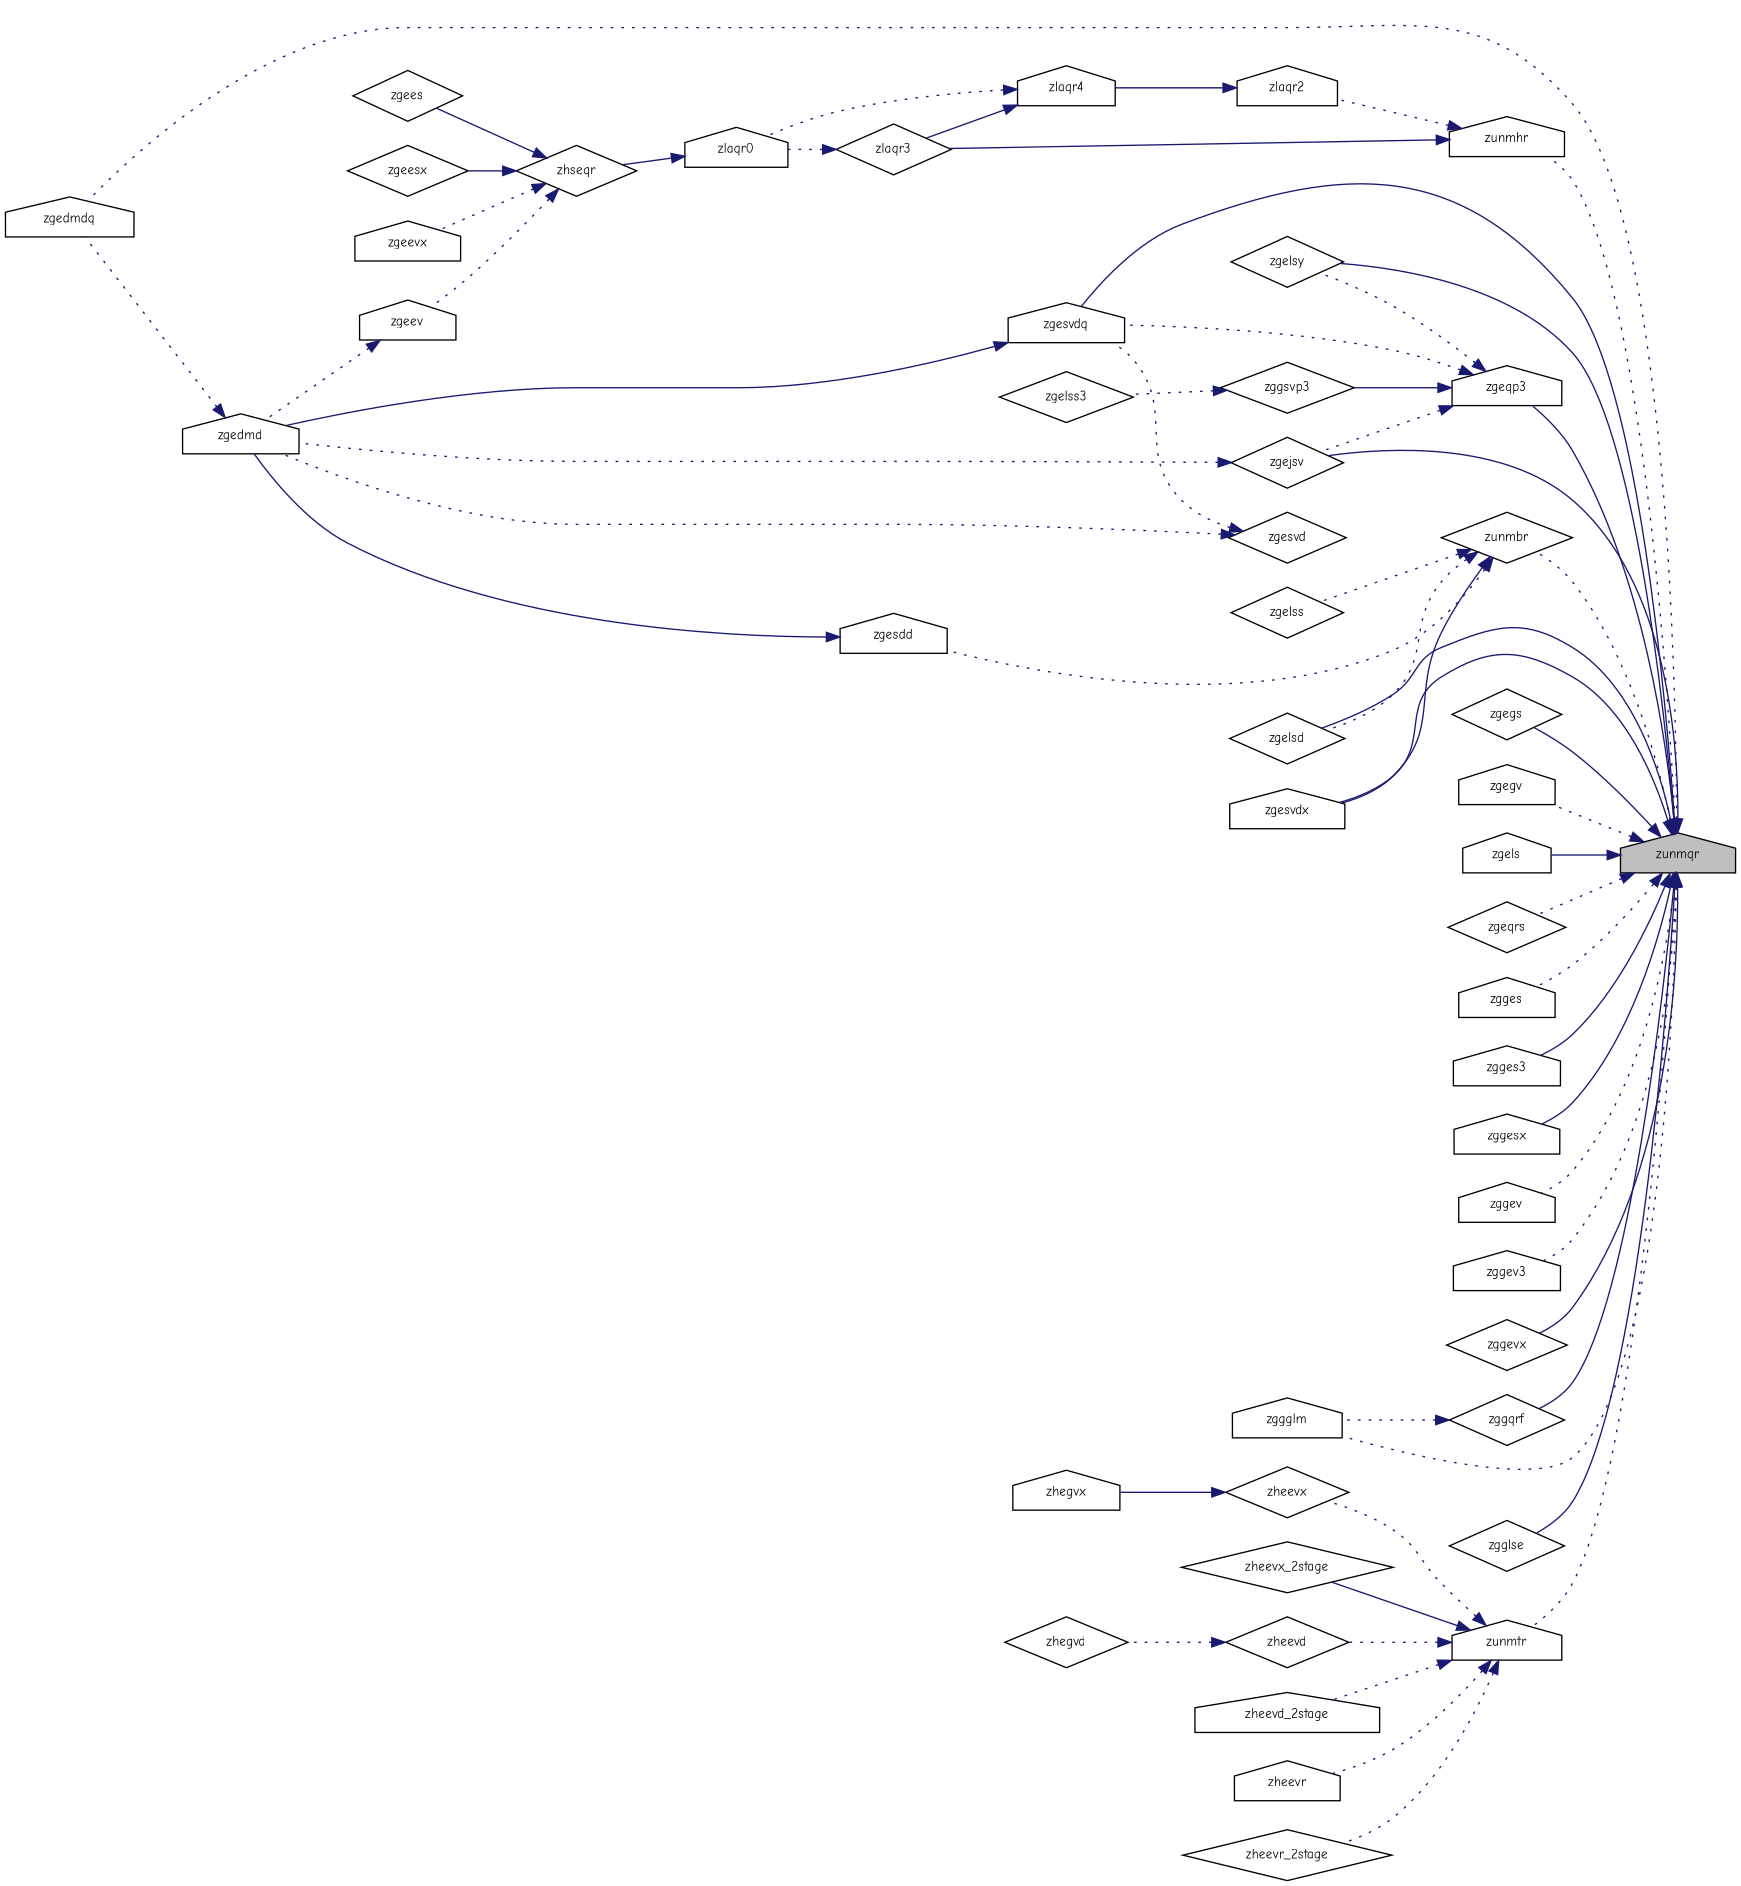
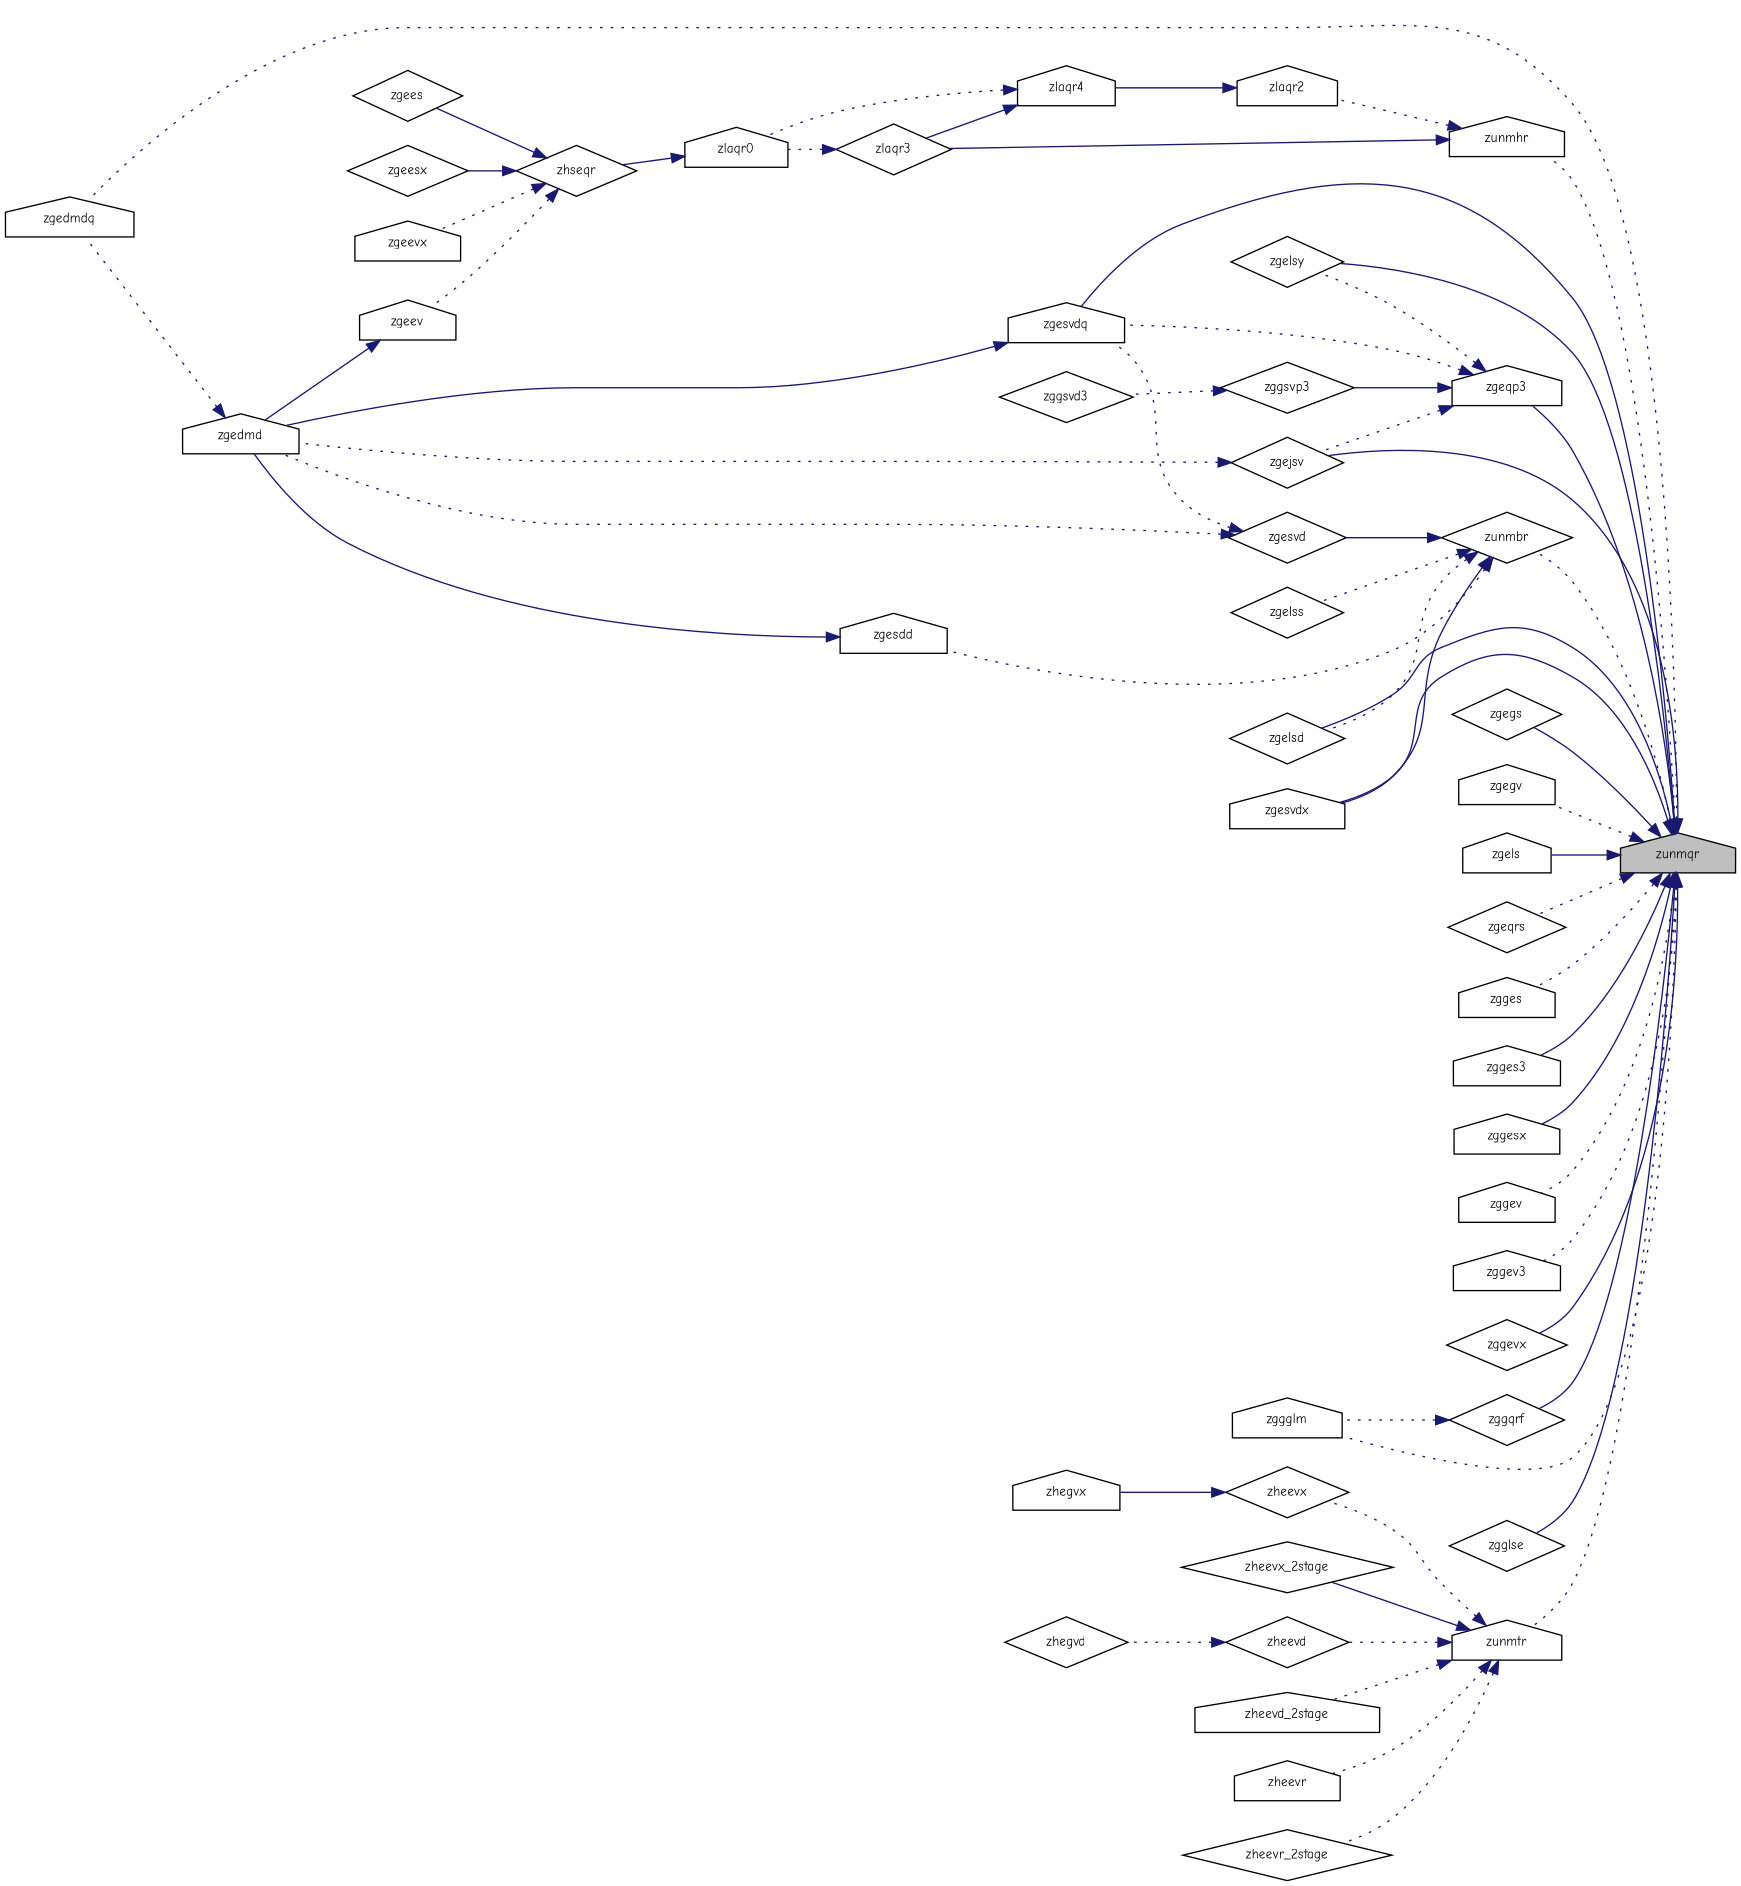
edge "zgedmd" -> "zgeev": style dotted -> solid
node "zgelss3": label "zgelss3" -> "zggsvd3"
edge "zgesvd" -> "zunmbr": added
